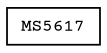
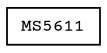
node "MS5617": label "MS5617" -> "MS5611"
